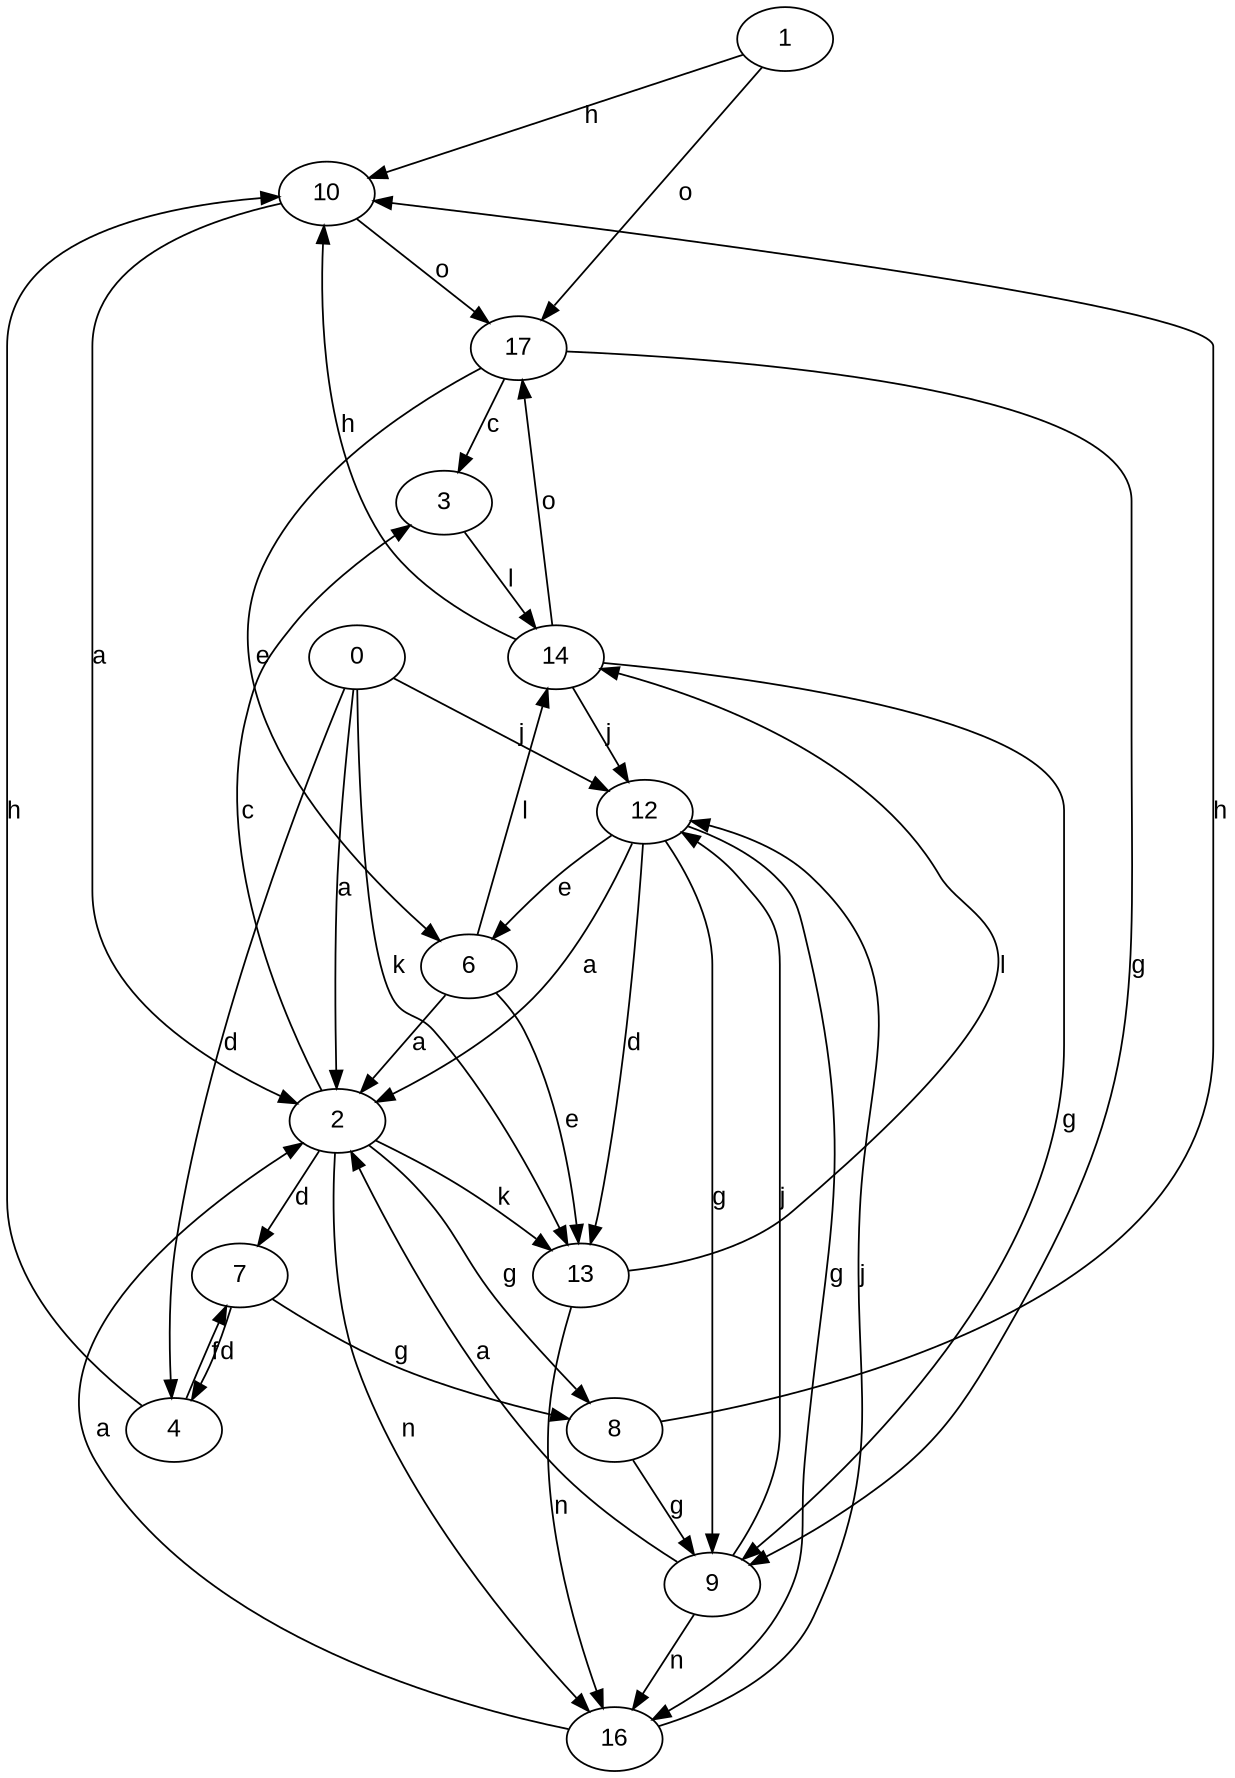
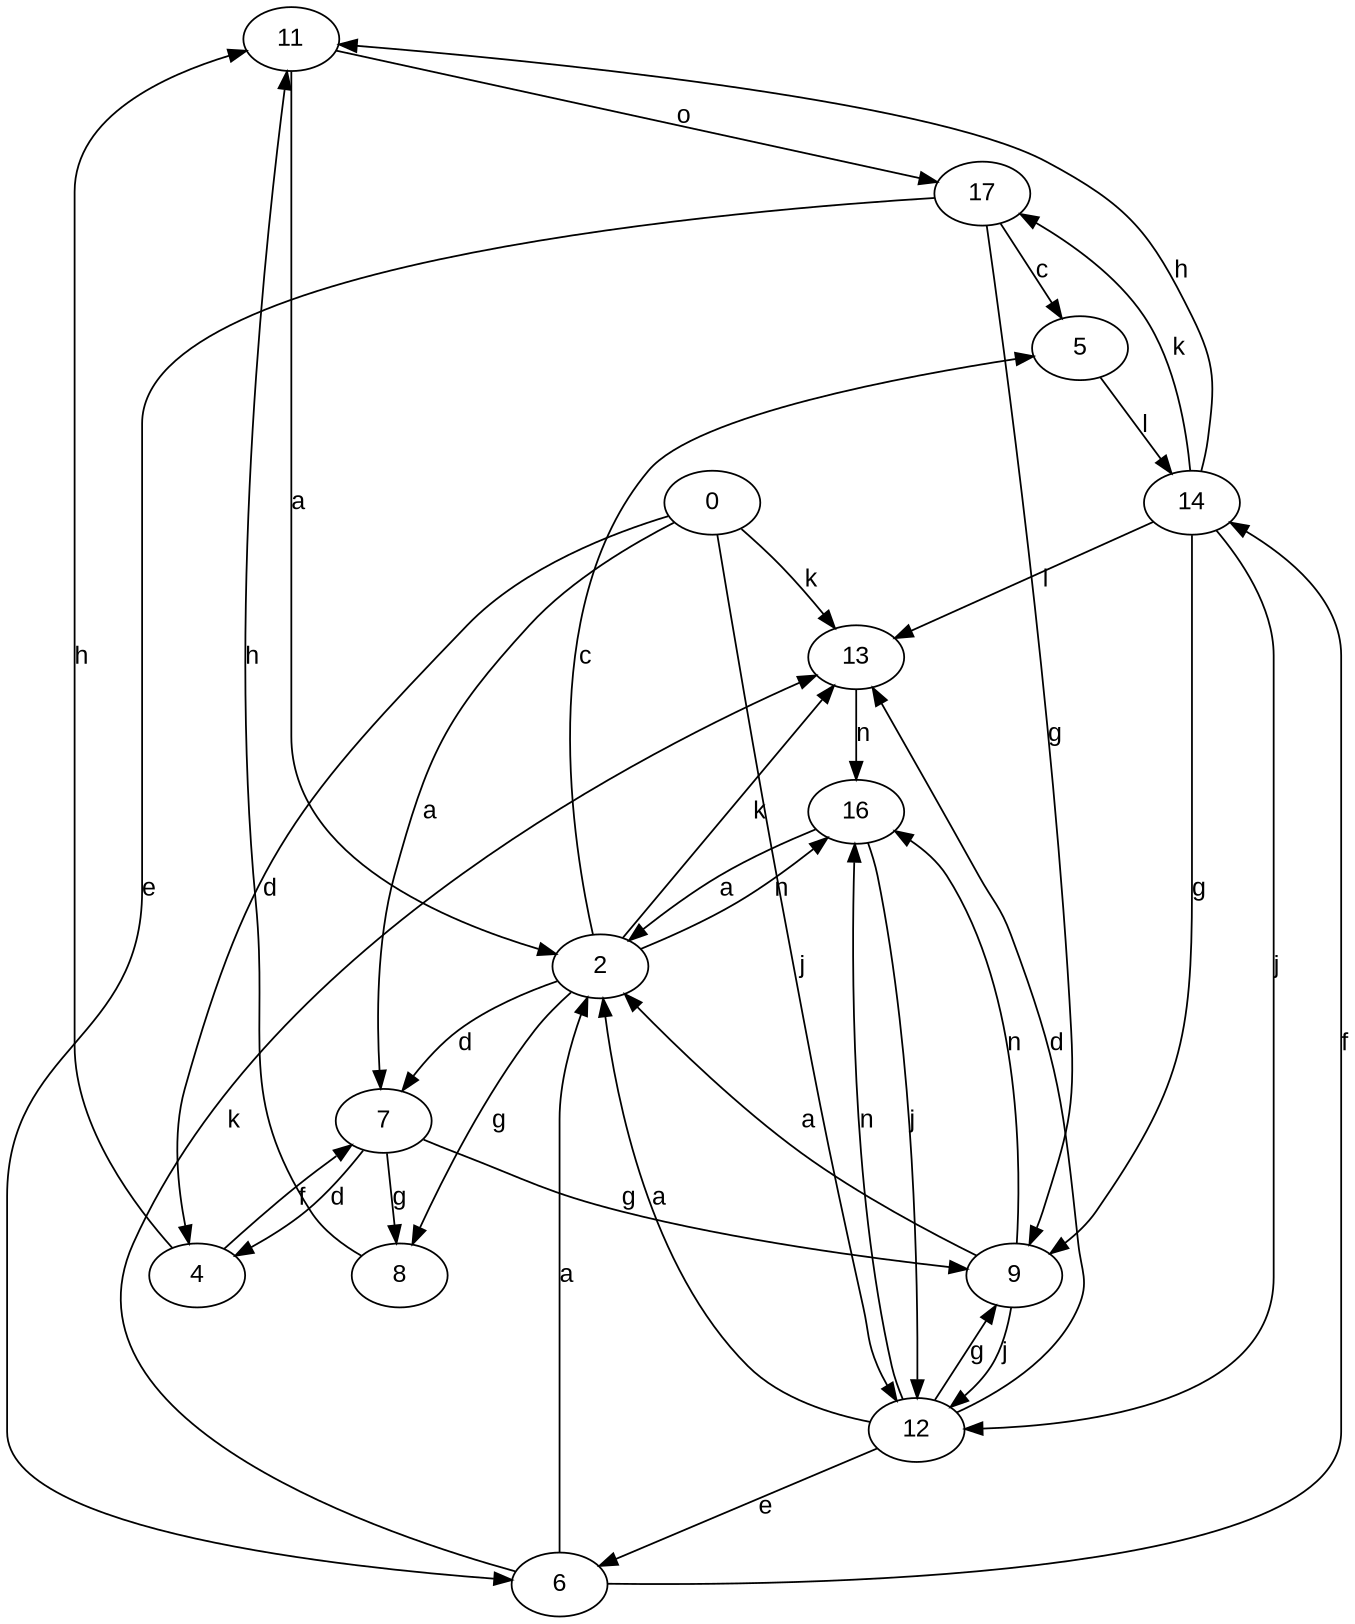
node "1": removed
node "10": label "10" -> "11"
node "3": label "3" -> "5"
edge "14" -> "17": label "o" -> "k"
edge "6" -> "14": label "l" -> "f"
edge "0" -> "2": now "0" -> "7"
edge "13" -> "14": reversed
edge "6" -> "13": label "e" -> "k"
edge "12" -> "16": label "g" -> "n"
edge "8" -> "9": now "7" -> "9"
